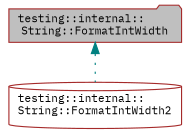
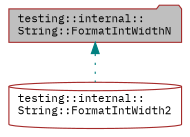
node "testing::internal:: String::FormatIntWidth": label "testing::internal:: String::FormatIntWidth" -> "testing::internal:: String::FormatIntWidthN"
